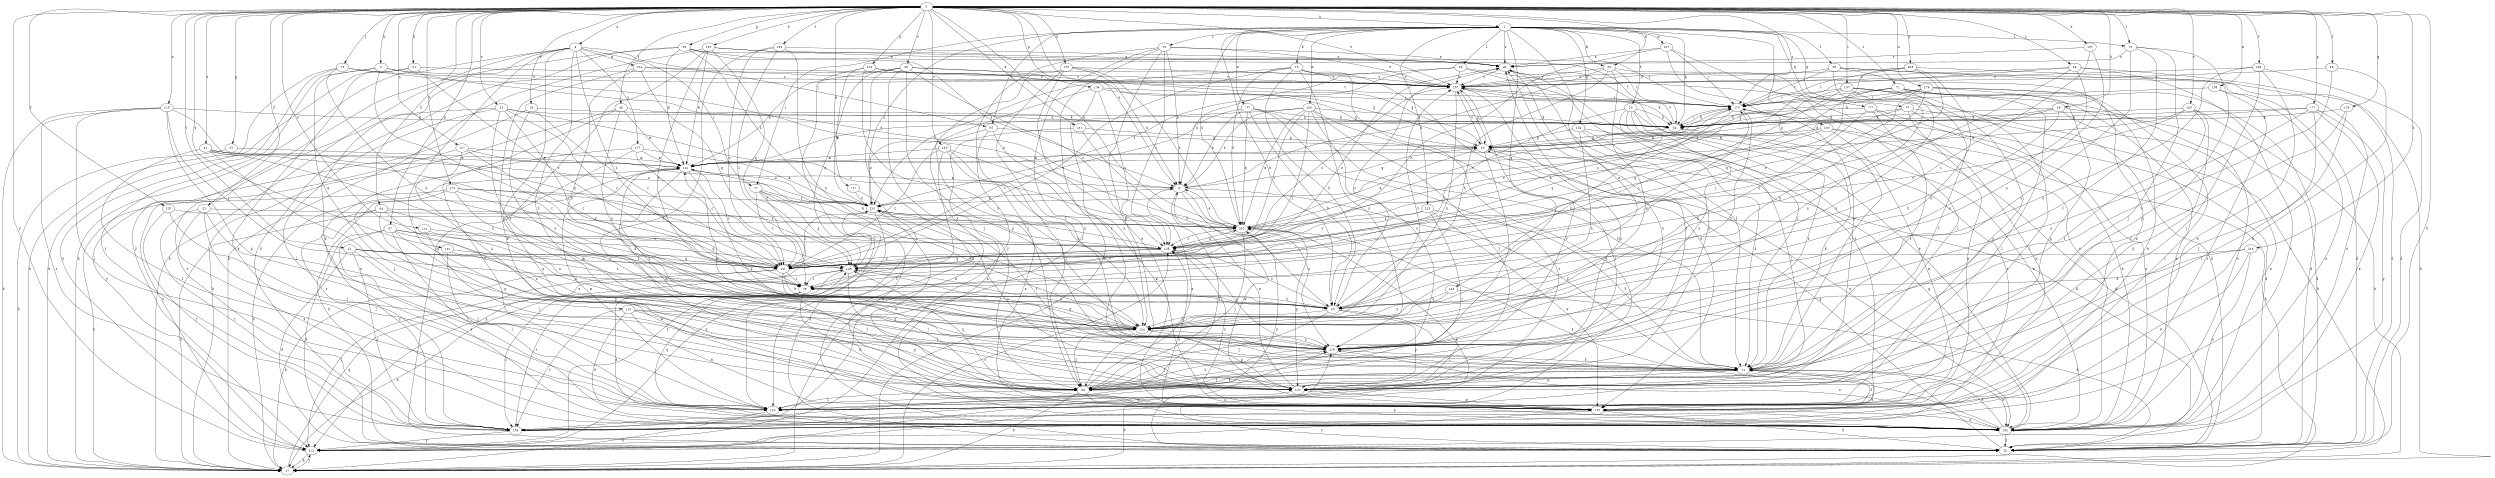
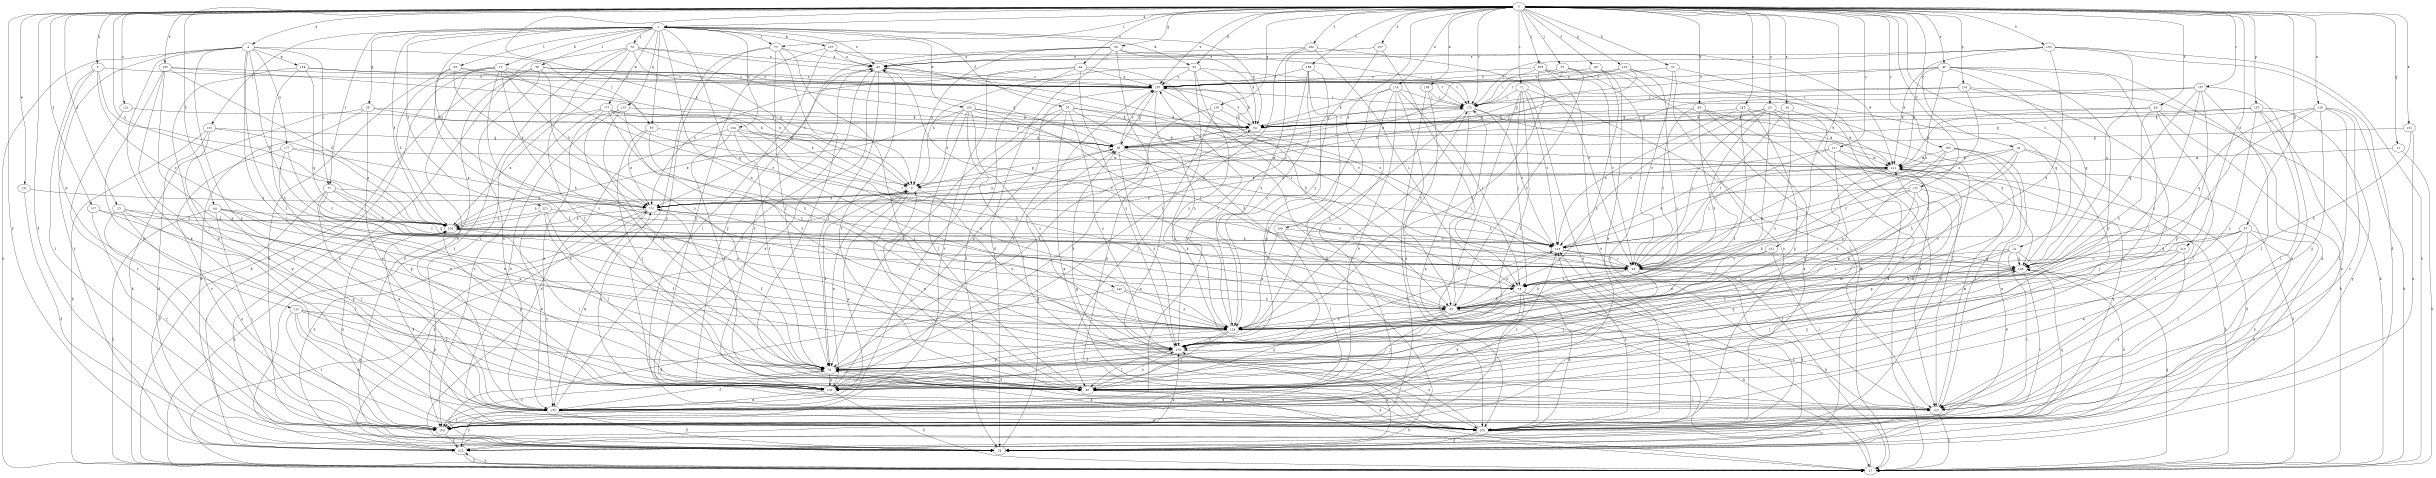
edge "1" -> "69": now "104" -> "69"
edge "56" -> "94": label "f" -> "k"
node "121": added
edge "106" -> "128": removed, label "o"
edge "182" -> "86": now "182" -> "51"
edge "26" -> "212": label "l" -> "y"
edge "149" -> "17": now "73" -> "17"
